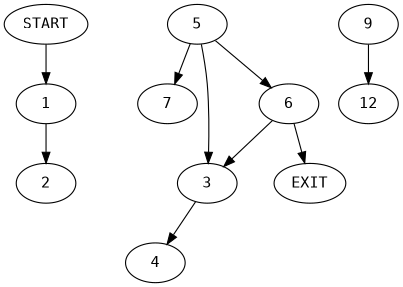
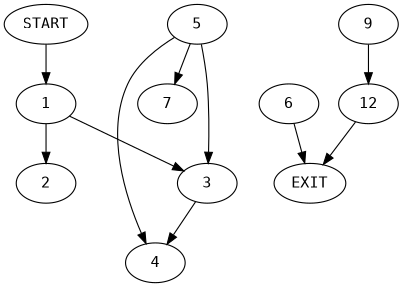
edge "5" -> "6": now "5" -> "4"
edge "12" -> "EXIT": added
edge "6" -> "3": now "1" -> "3"
